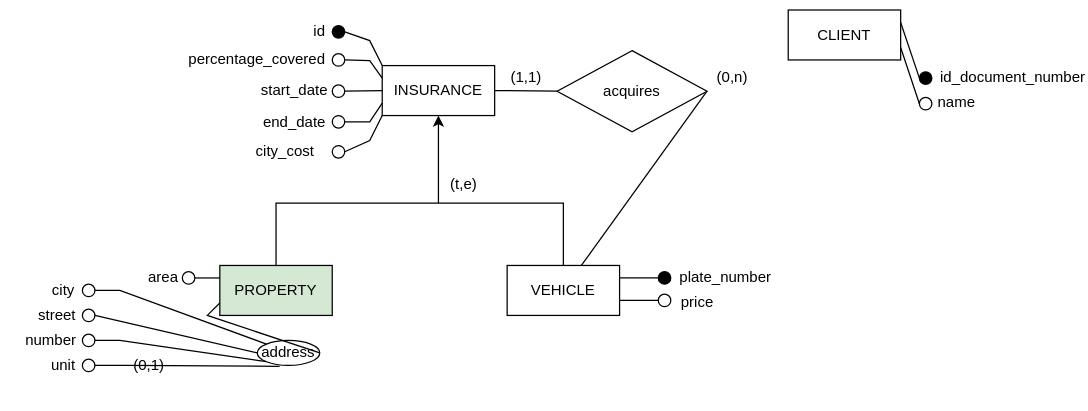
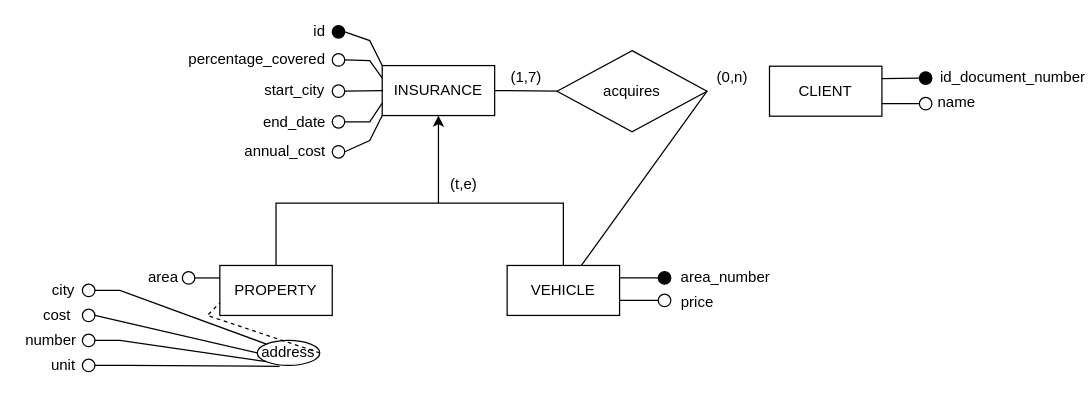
node "CLIENT": moved (844, 35) -> (826, 91)
node "(1,1)": label "(1,1)" -> "(1,7)"
node "start_date": label "start_date" -> "start_city"
node "city_cost": label "city_cost" -> "annual_cost"
node "plate_number": label "plate_number" -> "area_number"
node "PROPERTY": fillcolor #d5e8d4 -> #ffffff
node "street": label "street" -> "cost"
edge "PROPERTY" -- "address": style solid -> dashed
node "(0,1)": removed
